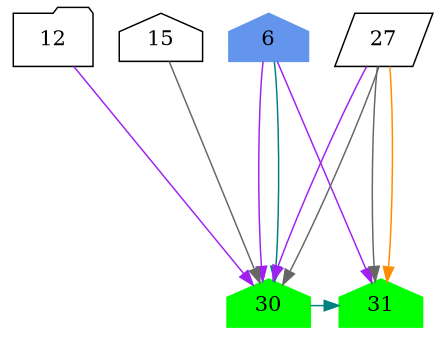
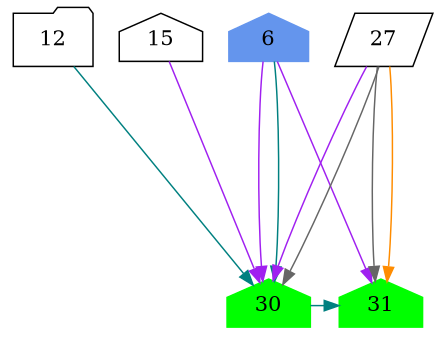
edge "15" -> "30": color gray40 -> purple
edge "12" -> "30": color purple -> teal
